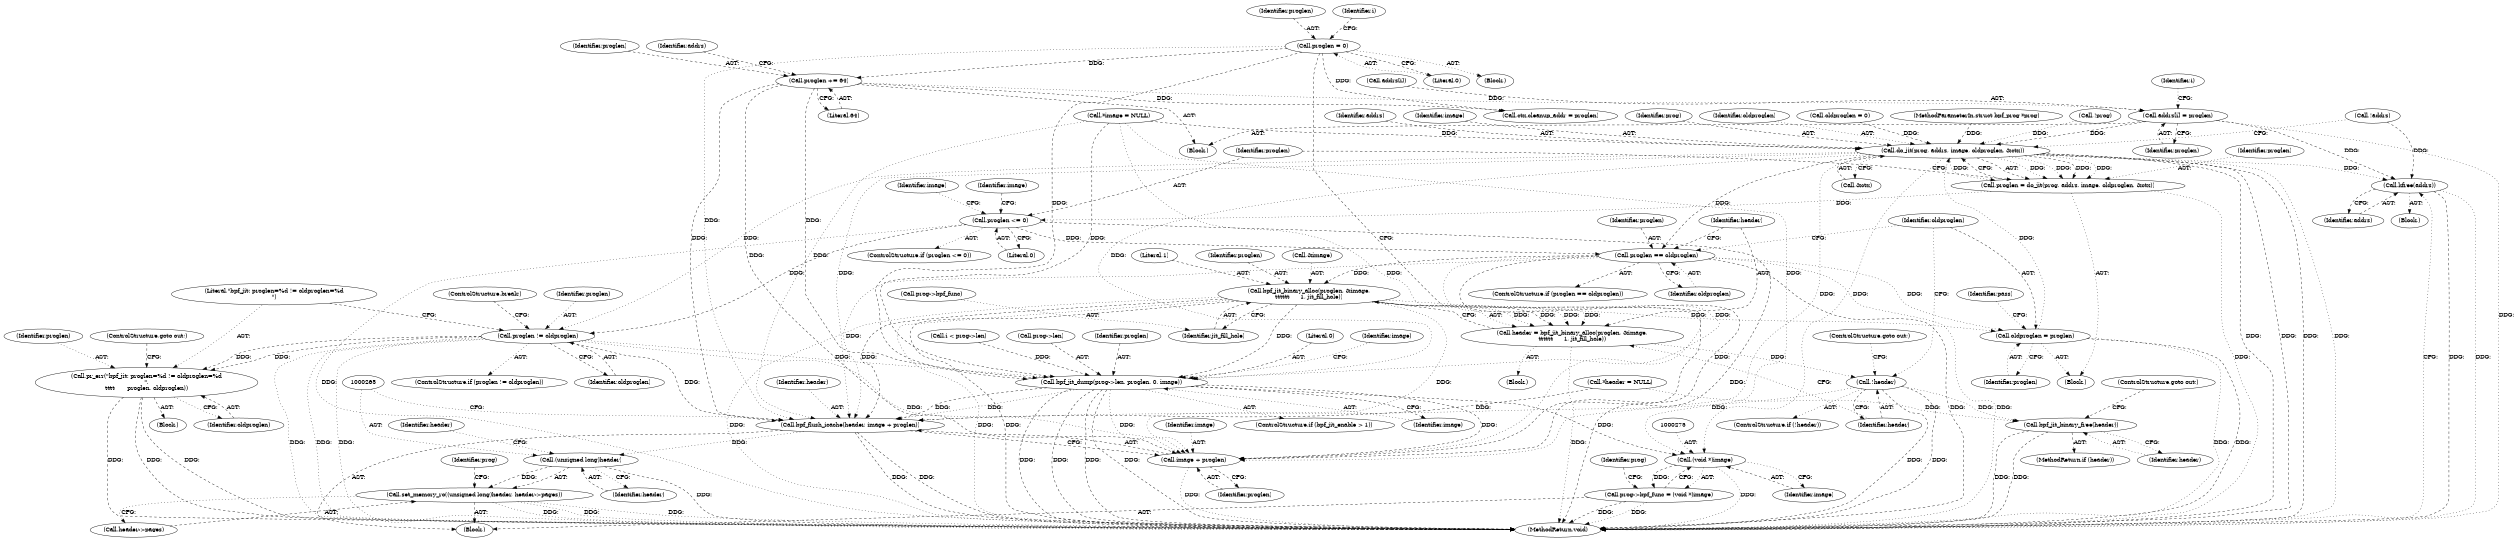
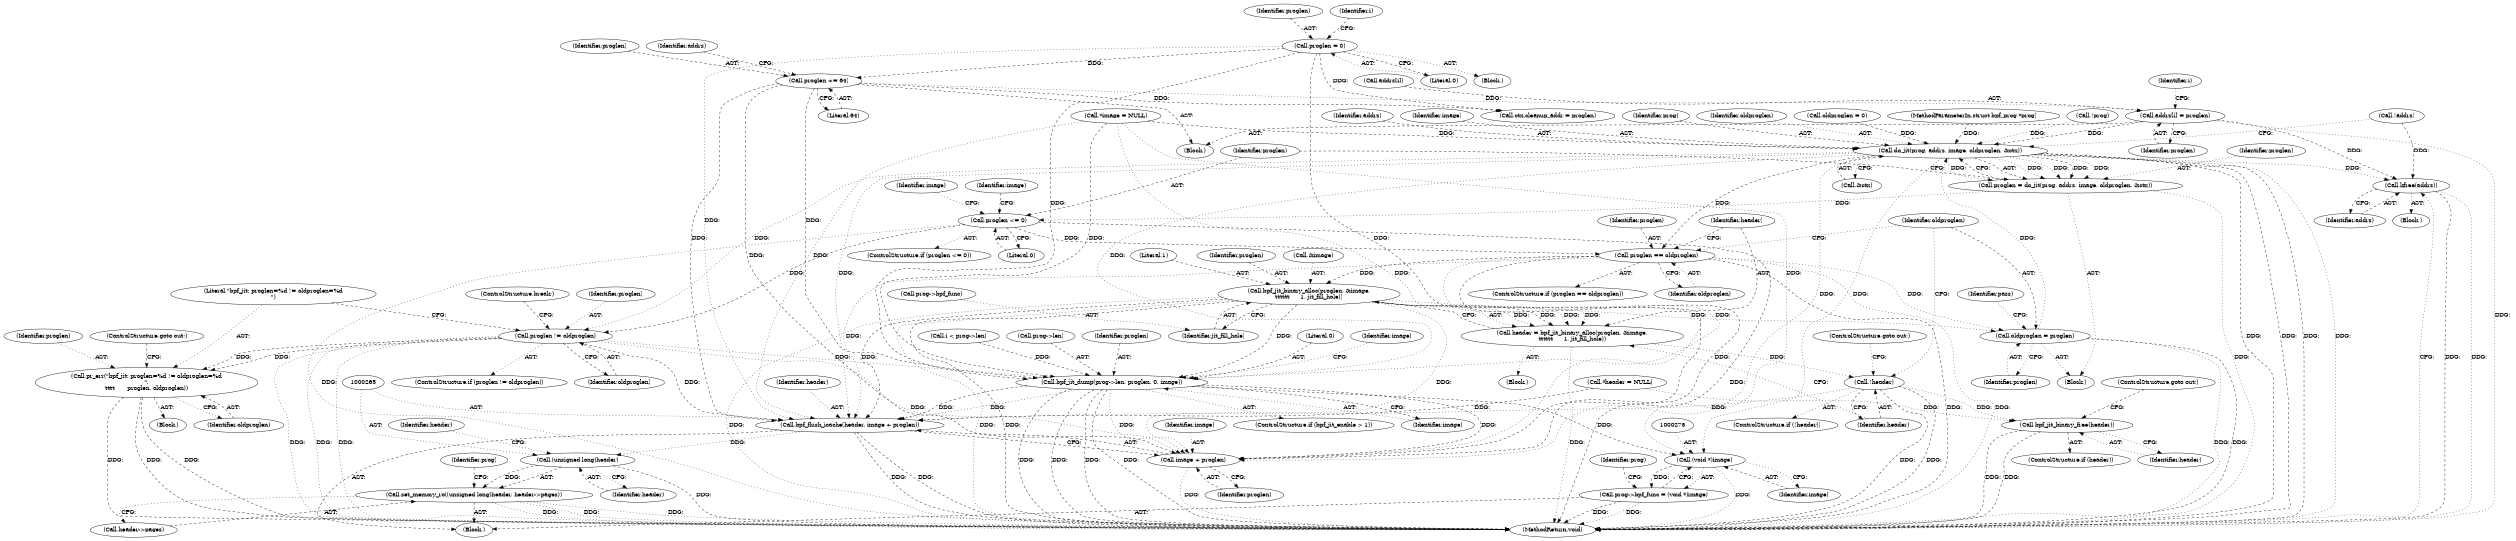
edge "(Call,proglen = 0)" -> "(Call,image + proglen)": label "CFG: " -> "DDG: "
edge "1000265" -> "(Call,bpf_flush_icache(header, image + proglen))": label "CFG: " -> "AST: "
node "(MethodReturn,if (header))": label "(MethodReturn,if (header))" -> "(ControlStructure,if (header))"
